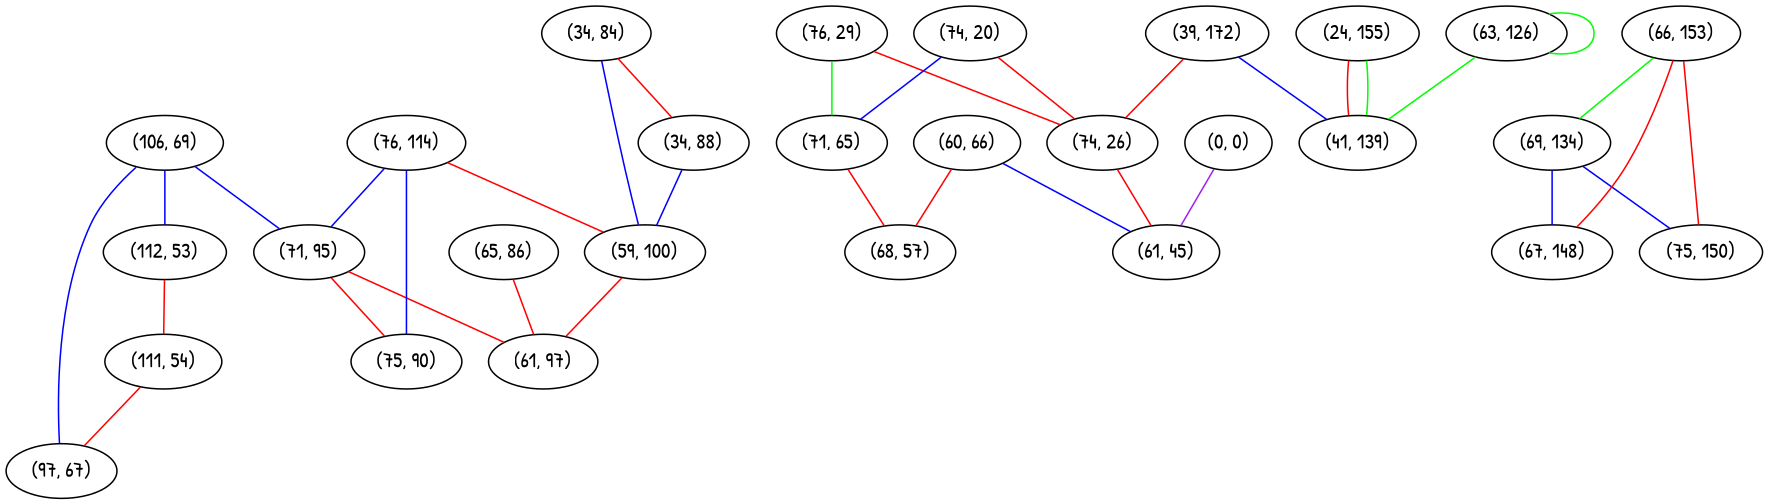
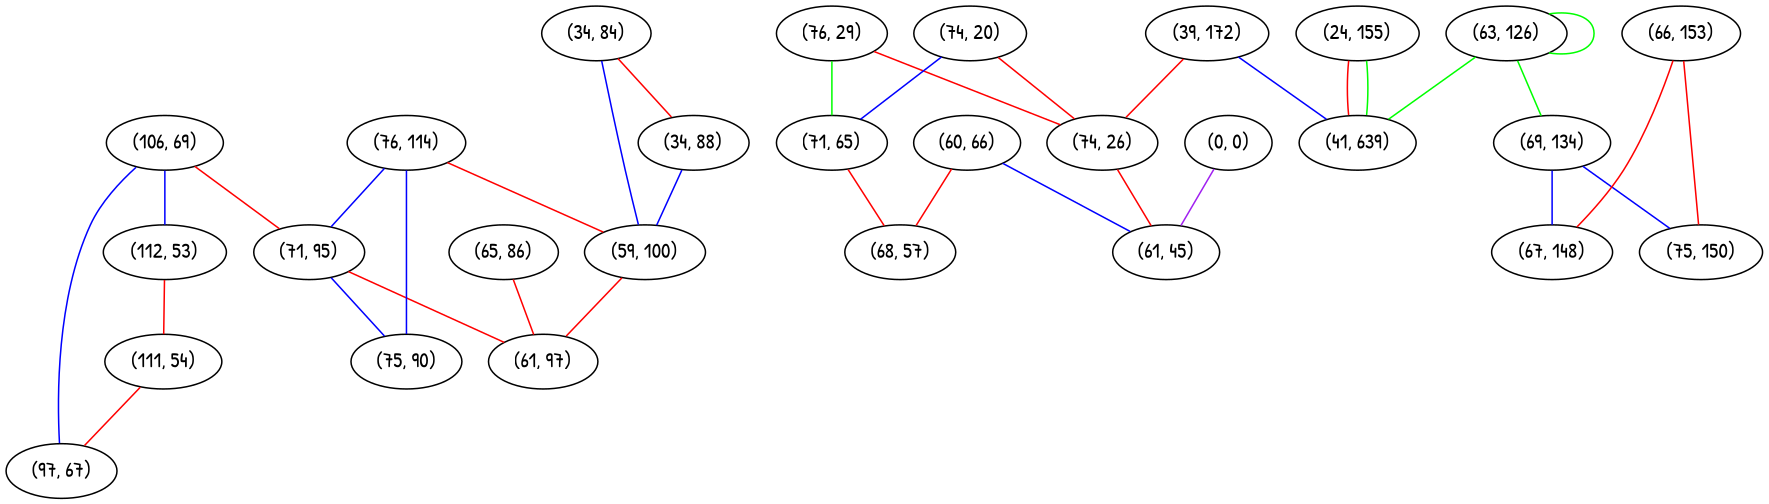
edge "(66, 153)" -- "(69, 134)": now "(63, 126)" -- "(69, 134)"
node "(41, 139)": label "(41, 139)" -> "(41, 639)"
edge "(106, 69)" -- "(71, 95)": color blue -> red
edge "(71, 95)" -- "(75, 90)": color red -> blue
